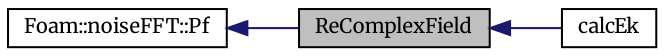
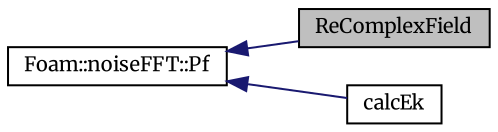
edge "calcEk" -> "ReComplexField": now "calcEk" -> "Foam::noiseFFT::Pf"
